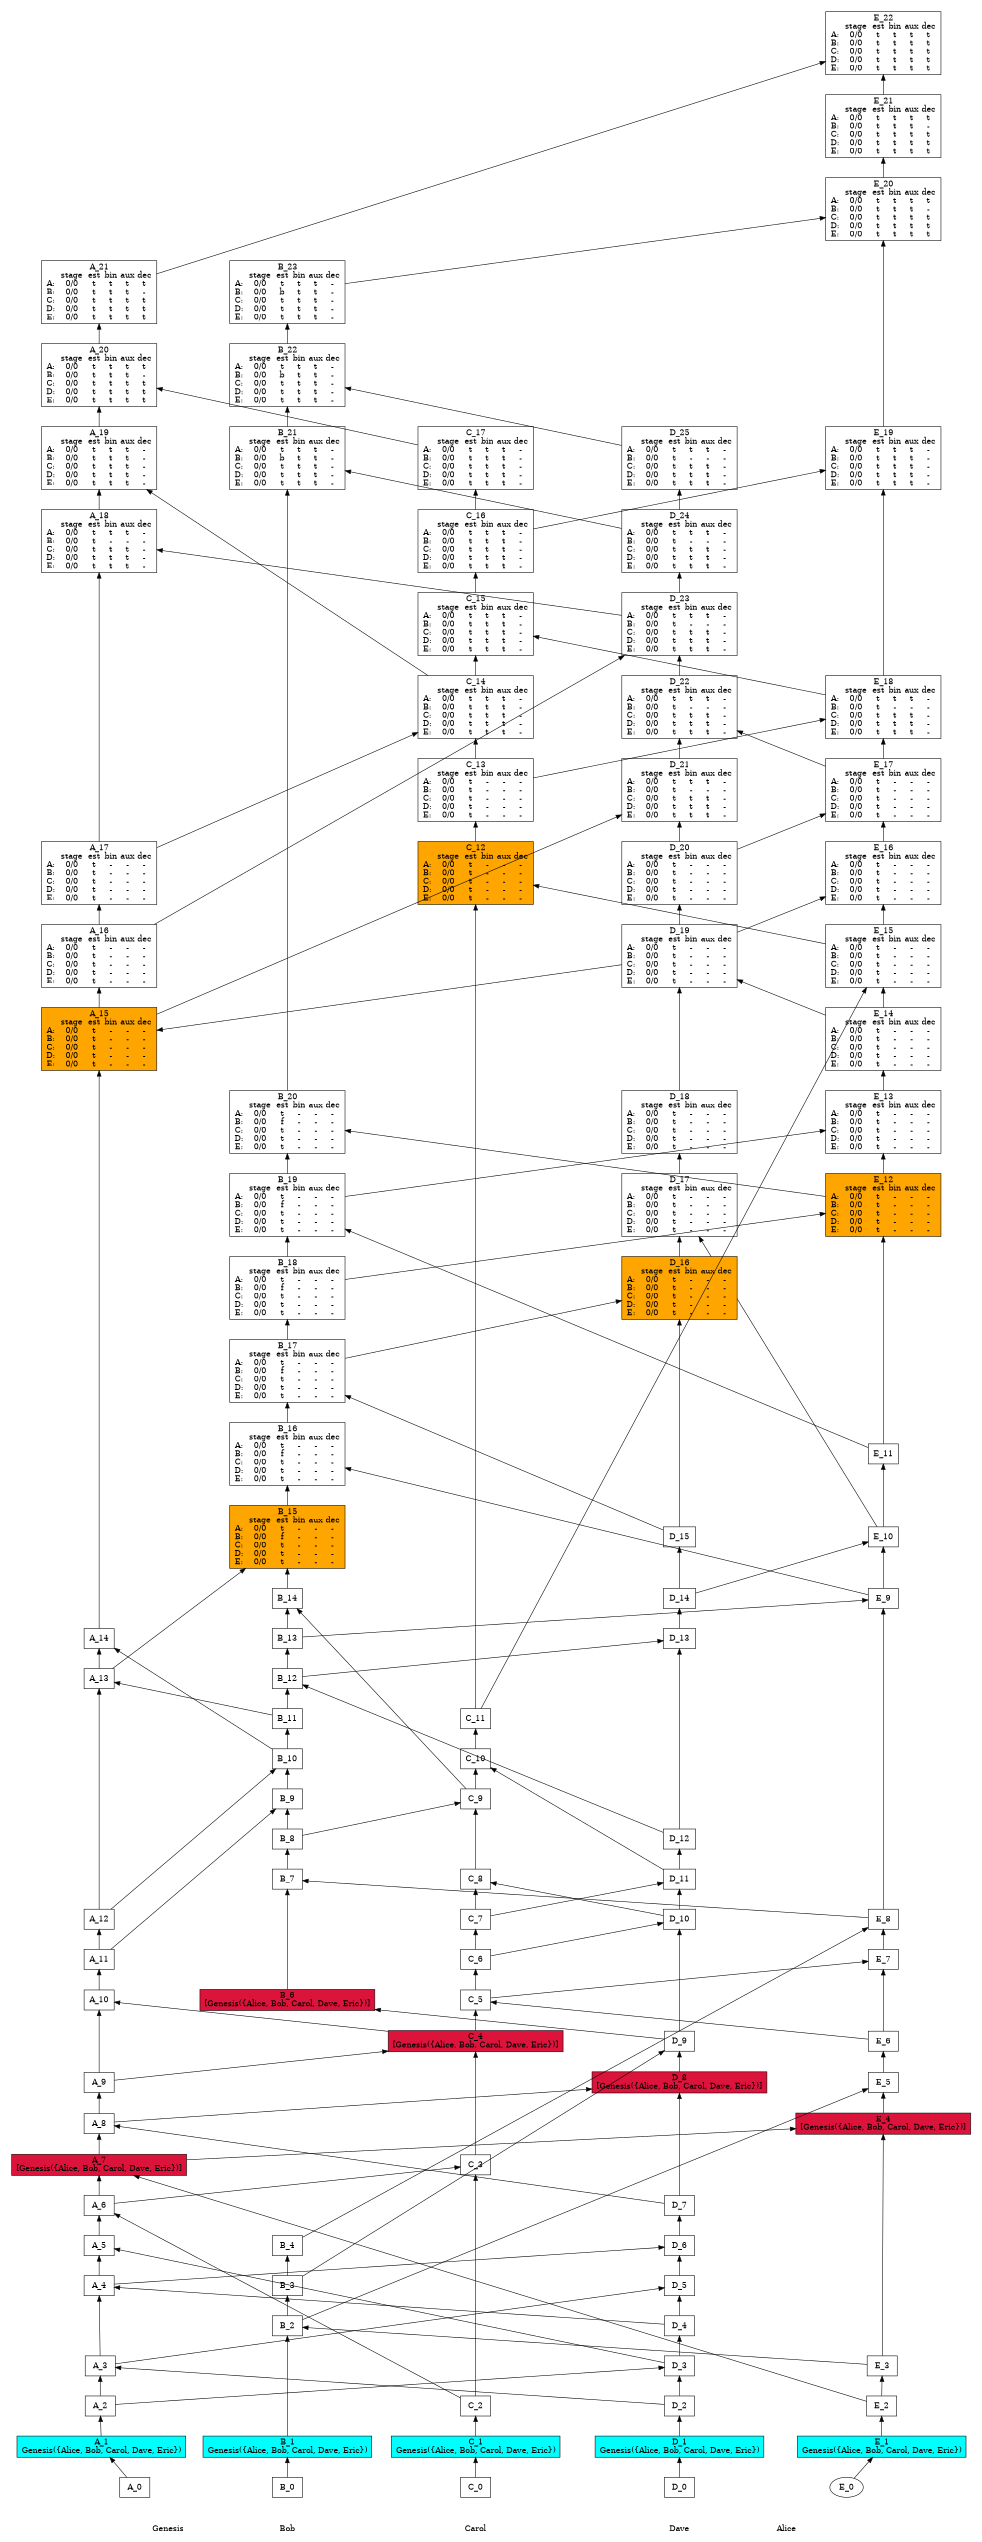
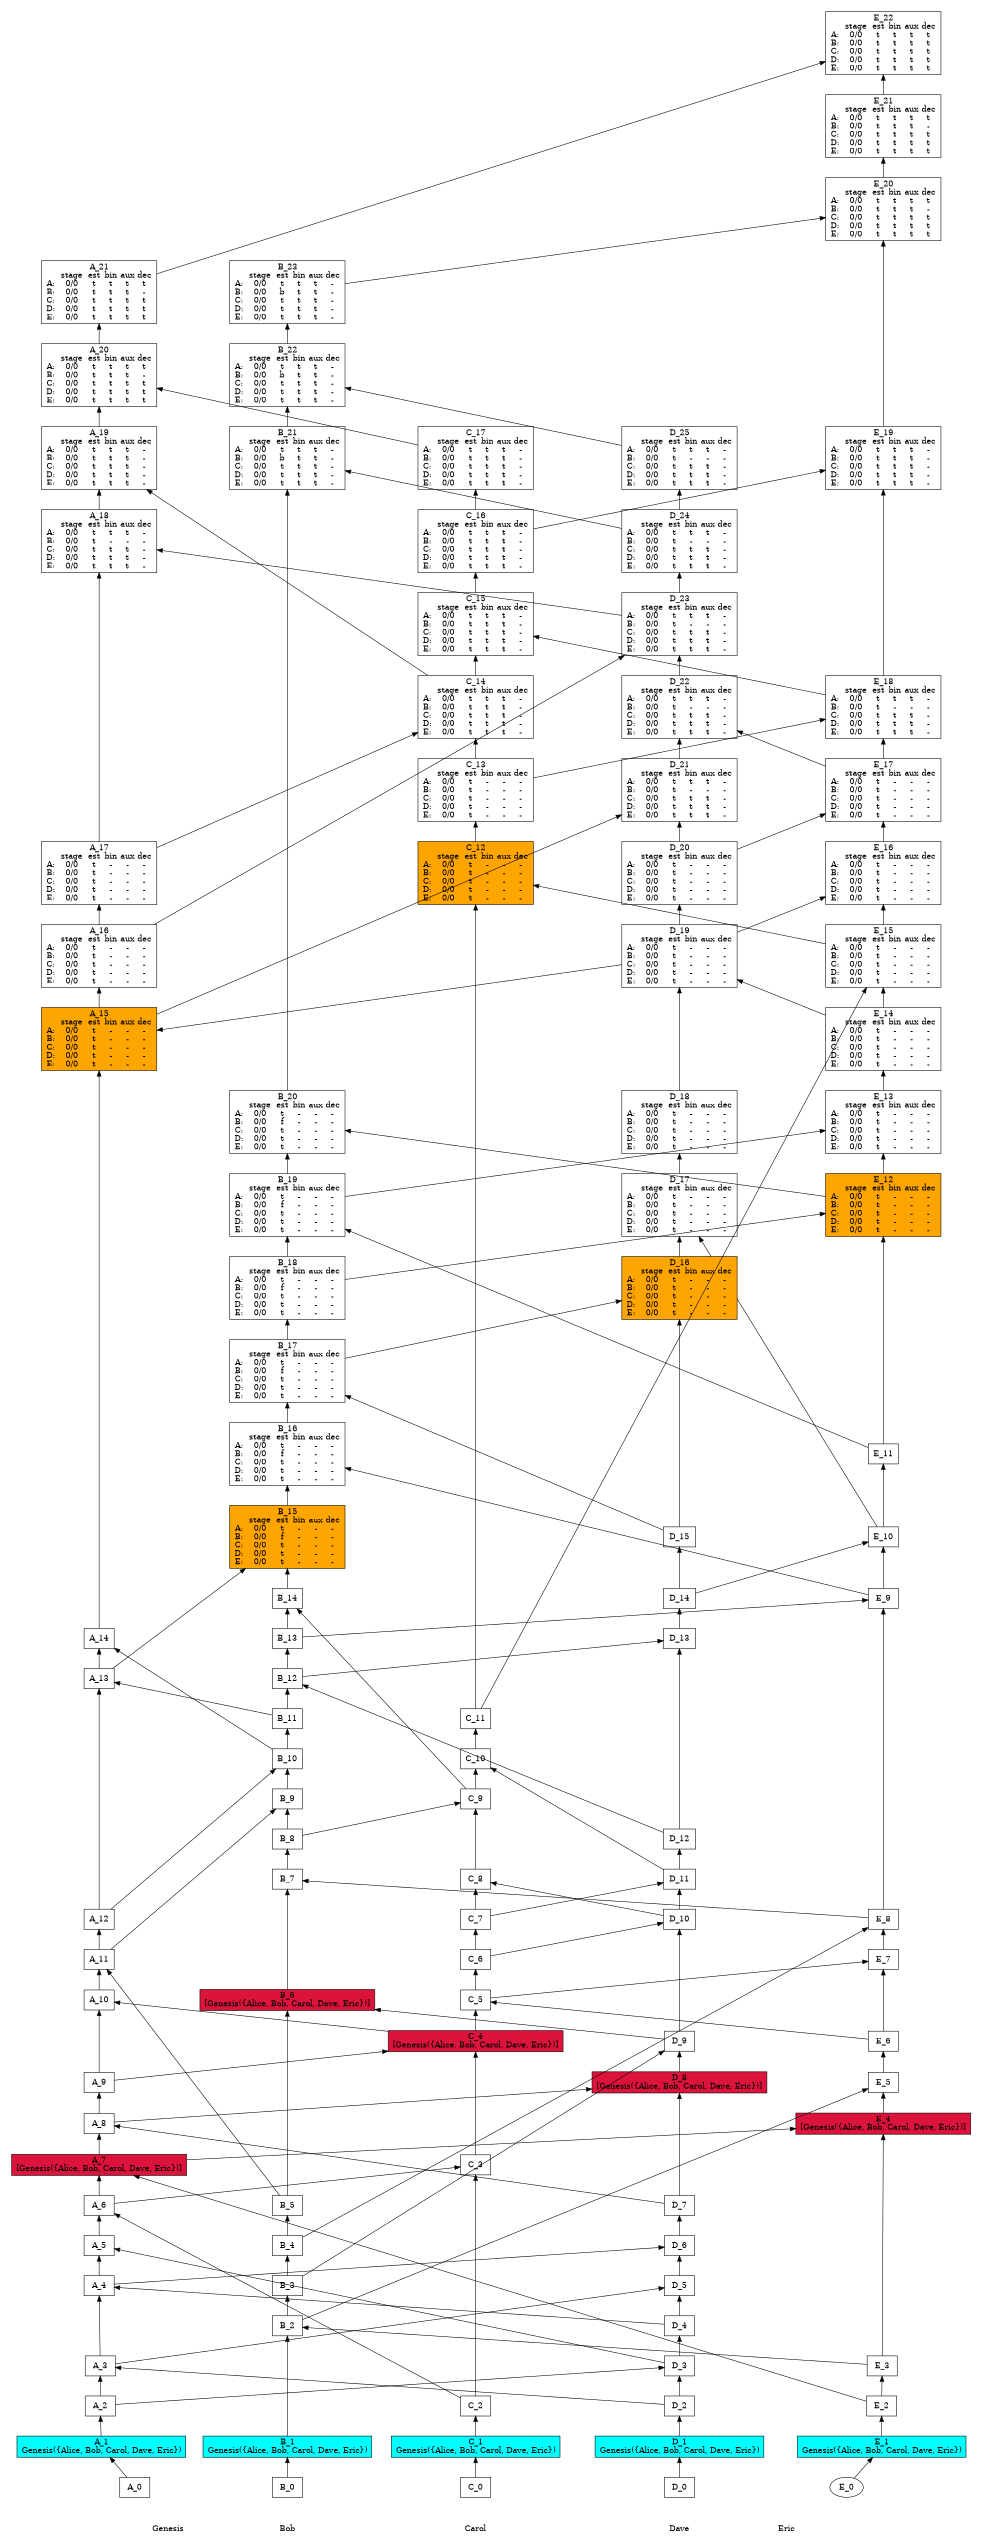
node "B_5": added
node "Alice": label "Alice" -> "Eric"
